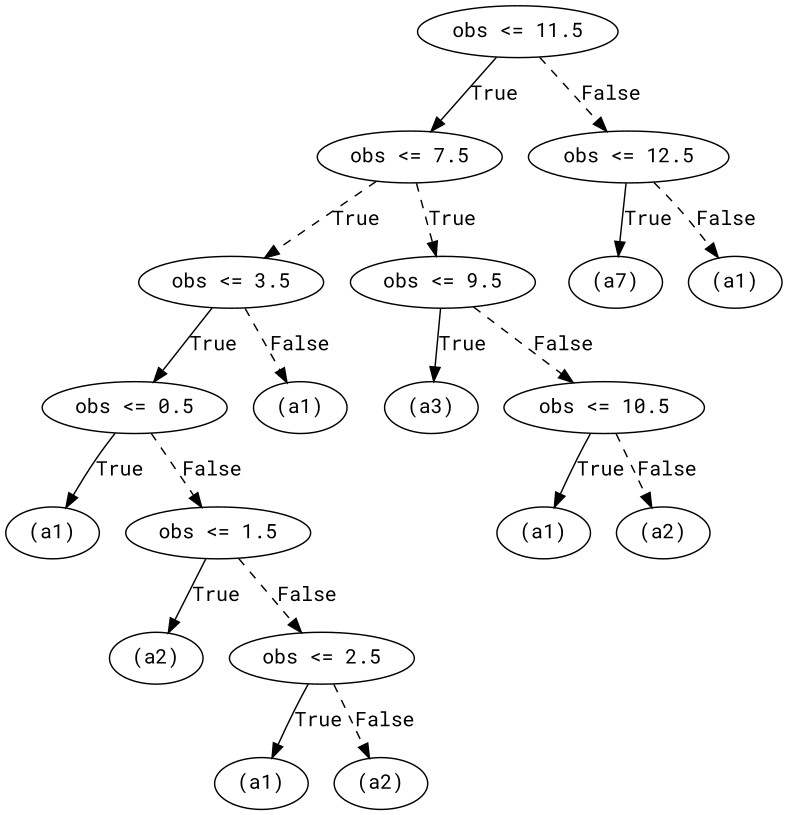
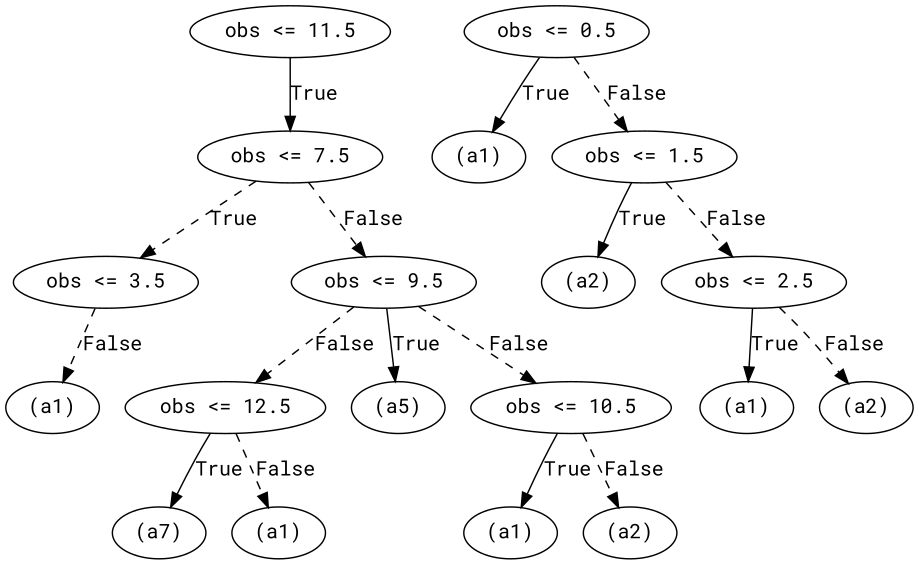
edge "obs <= 11.5" -> "obs <= 12.5": now "obs <= 9.5" -> "obs <= 12.5"
edge "obs <= 7.5" -> "obs <= 9.5": label "True" -> "False"
edge "obs <= 3.5" -> "obs <= 0.5": removed, label "True"
node "(a3)": label "(a3)" -> "(a5)"
